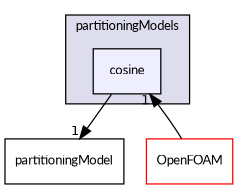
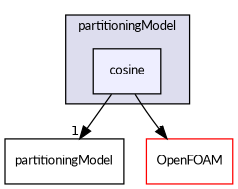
cluster "partitioningModels": label "partitioningModels" -> "partitioningModel"
edge "OpenFOAM" -> "cosine": reversed
